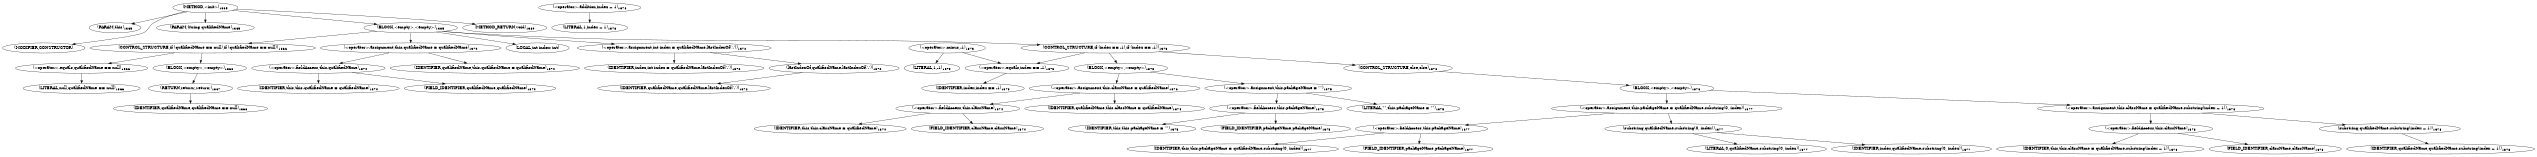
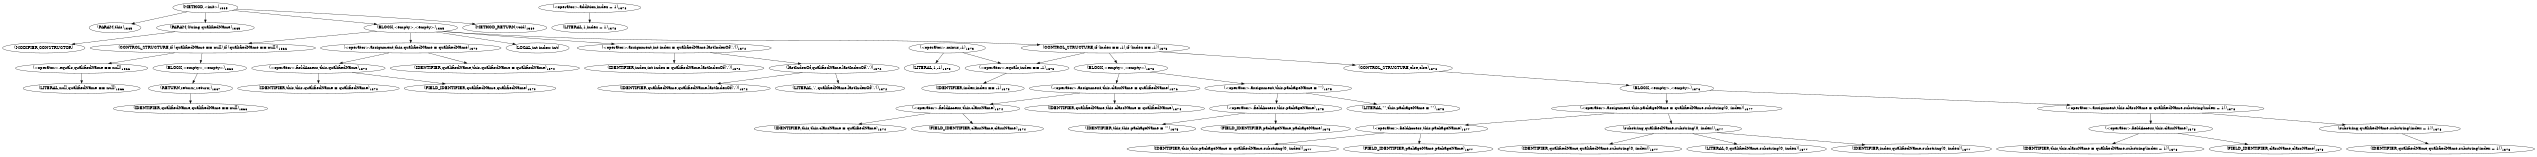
edge "(METHOD,<init>)" -> "(MODIFIER,CONSTRUCTOR)": now "(PARAM,String qualifiedName)" -> "(MODIFIER,CONSTRUCTOR)"
node "(LITERAL,'.',qualifiedName.lastIndexOf('.'))": added
node "(IDENTIFIER,qualifiedName,qualifiedName.substring(0, index))": added
